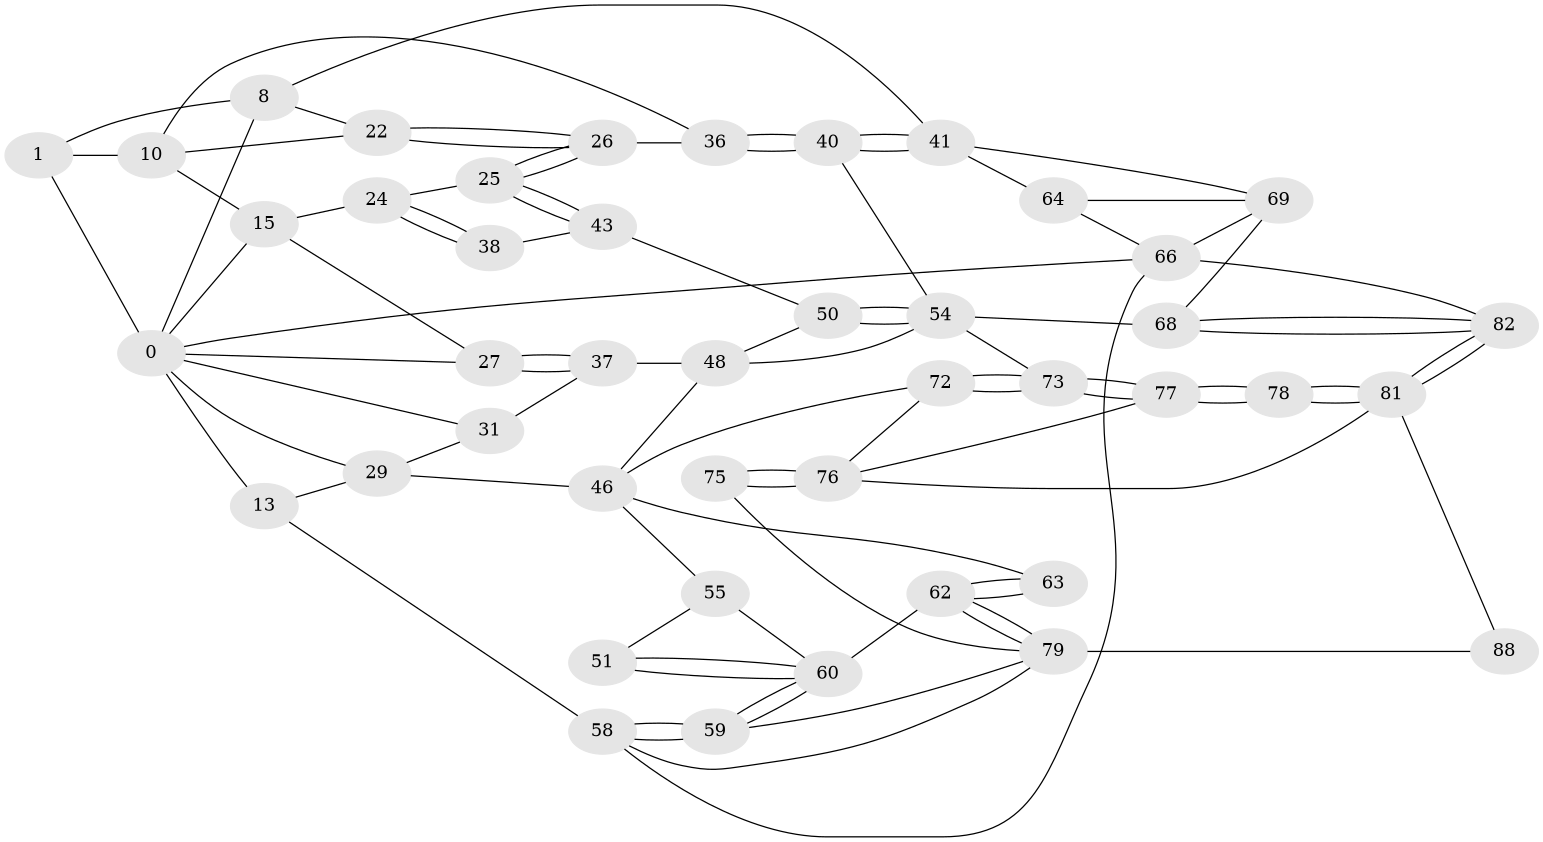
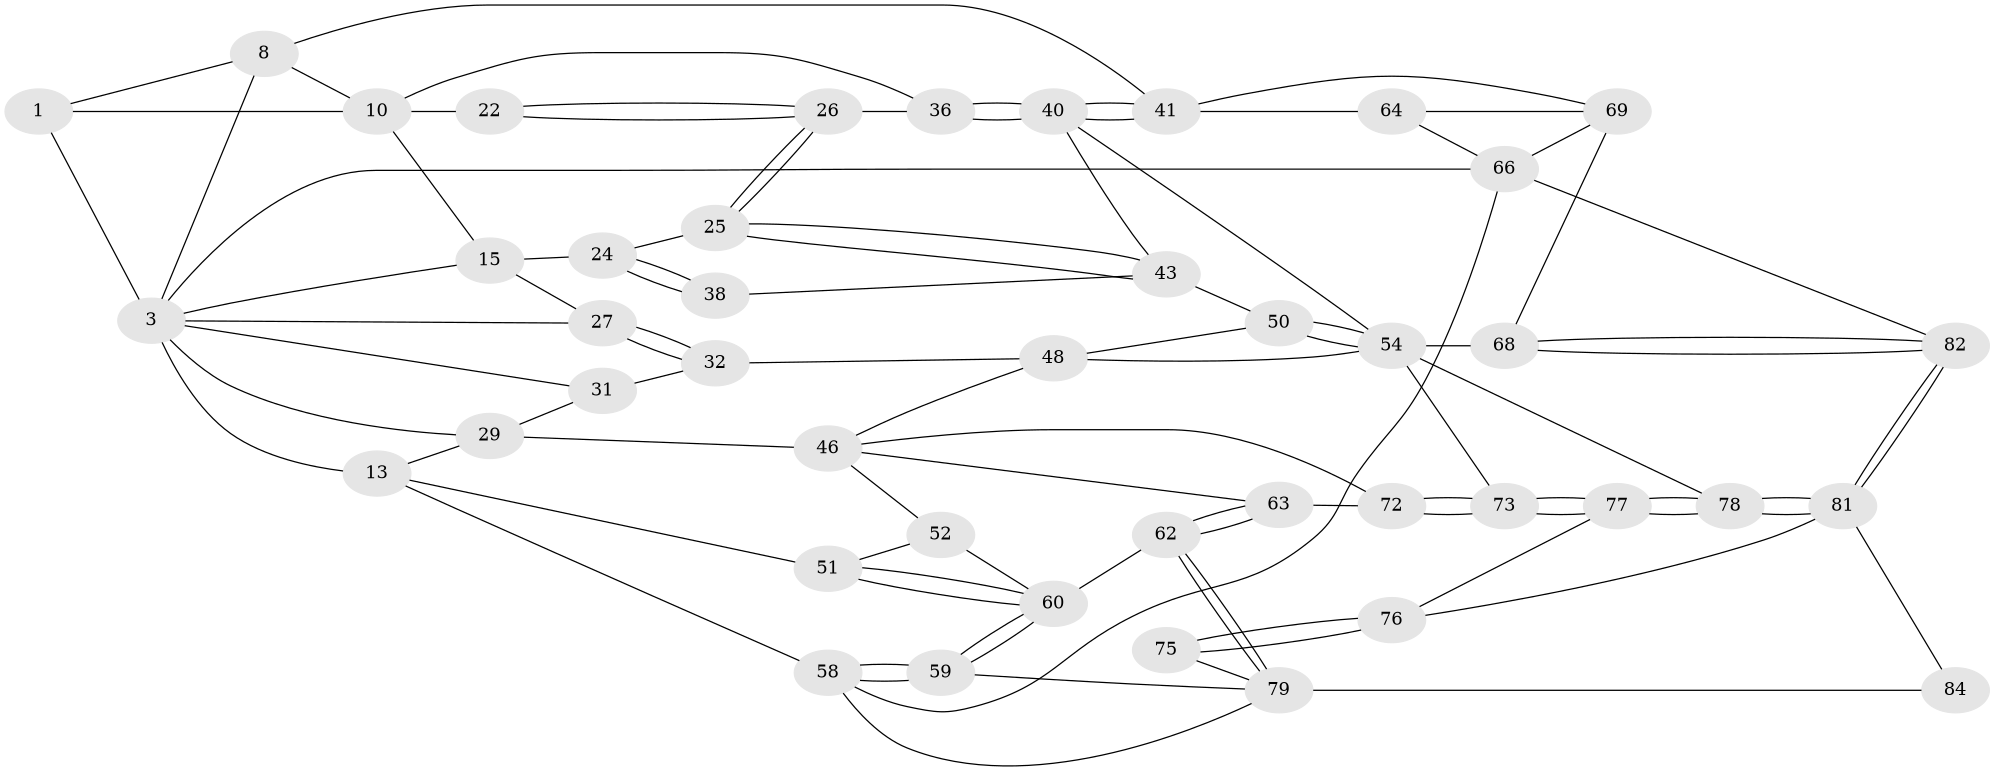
edge "8" -- "22": now "8" -- "10"
edge "40" -- "43": added
node "0": label "0" -> "3"
node "37": label "37" -> "32"
edge "54" -- "78": added
edge "72" -- "76": now "72" -- "63"
edge "13" -- "51": added
node "55": label "55" -> "52"
node "88": label "88" -> "84"
